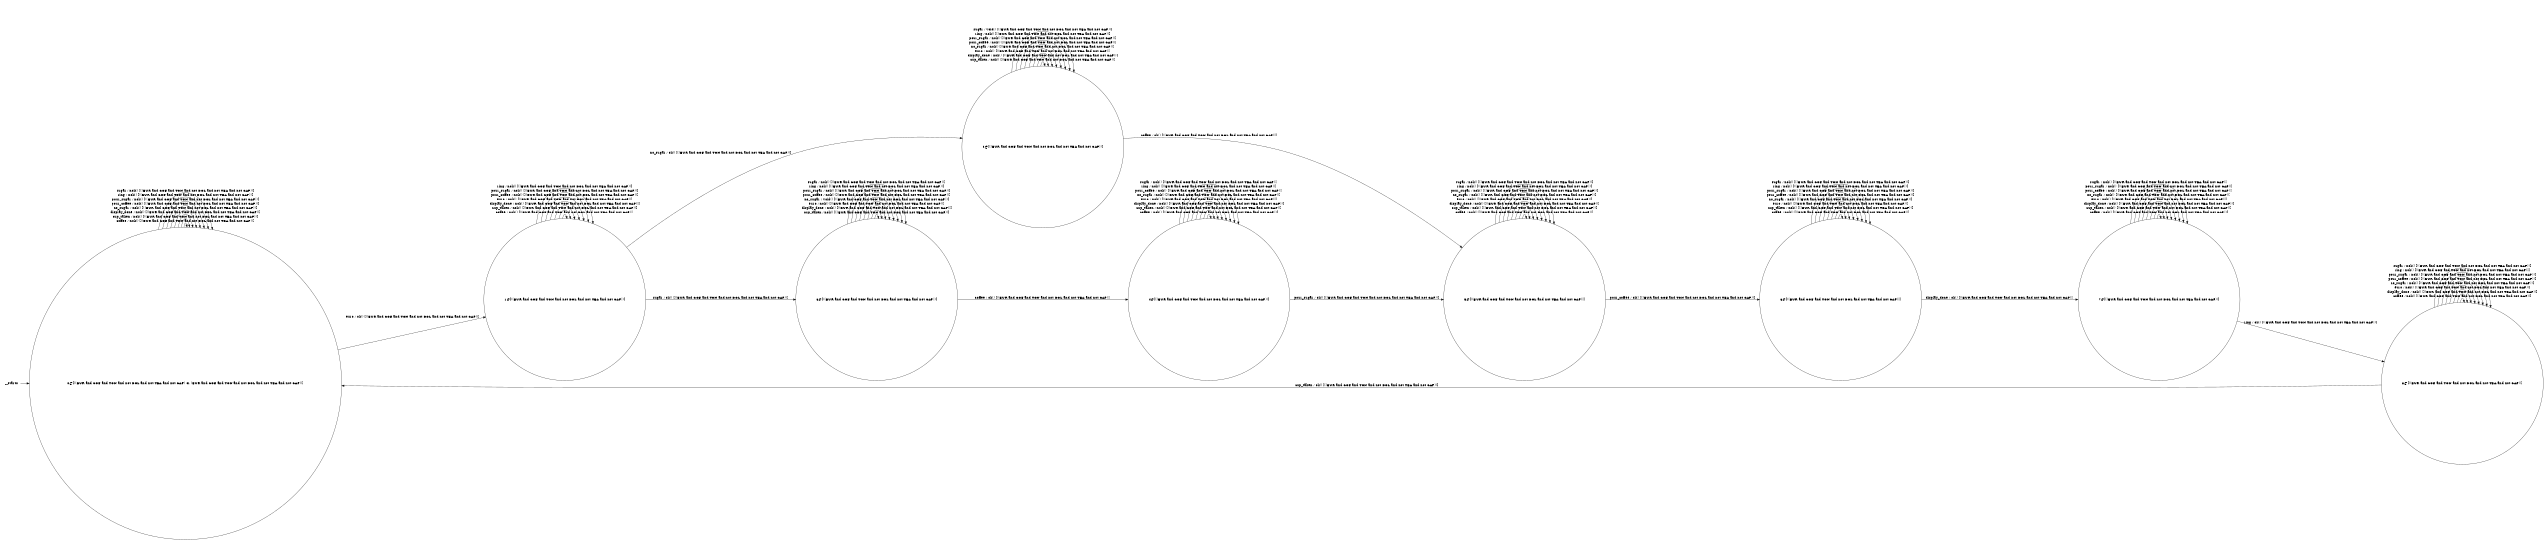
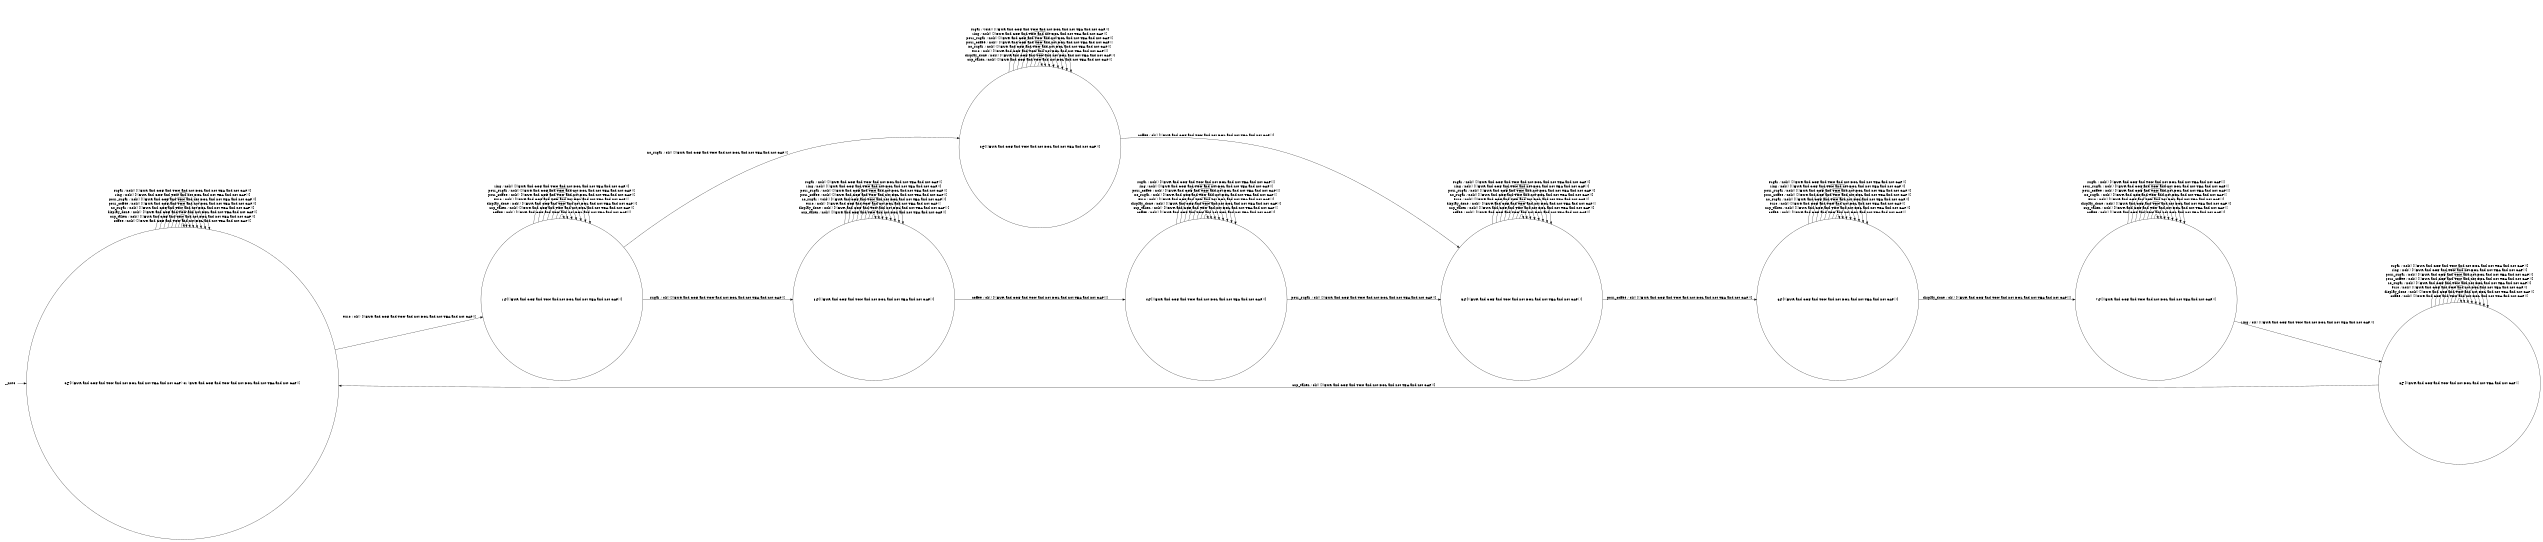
node "__start0": label "__start0" -> "__not0"
